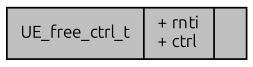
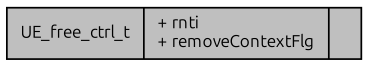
node "UE_free_ctrl_t": text "+ ctrl" -> "+ removeContextFlg"
